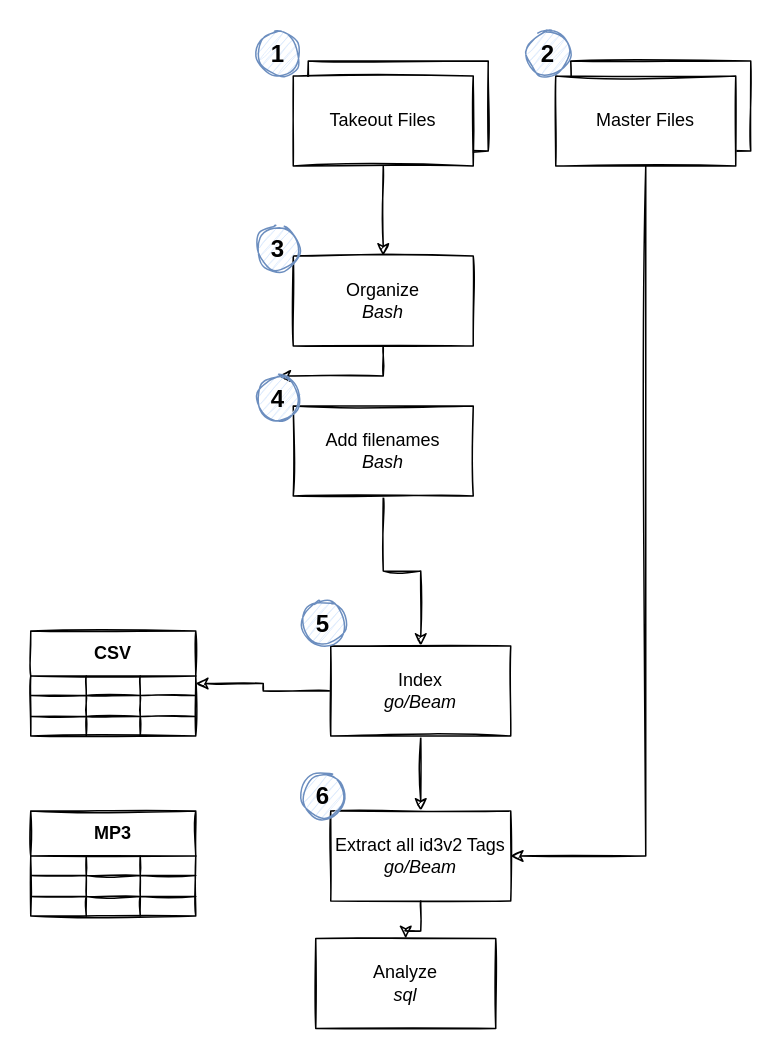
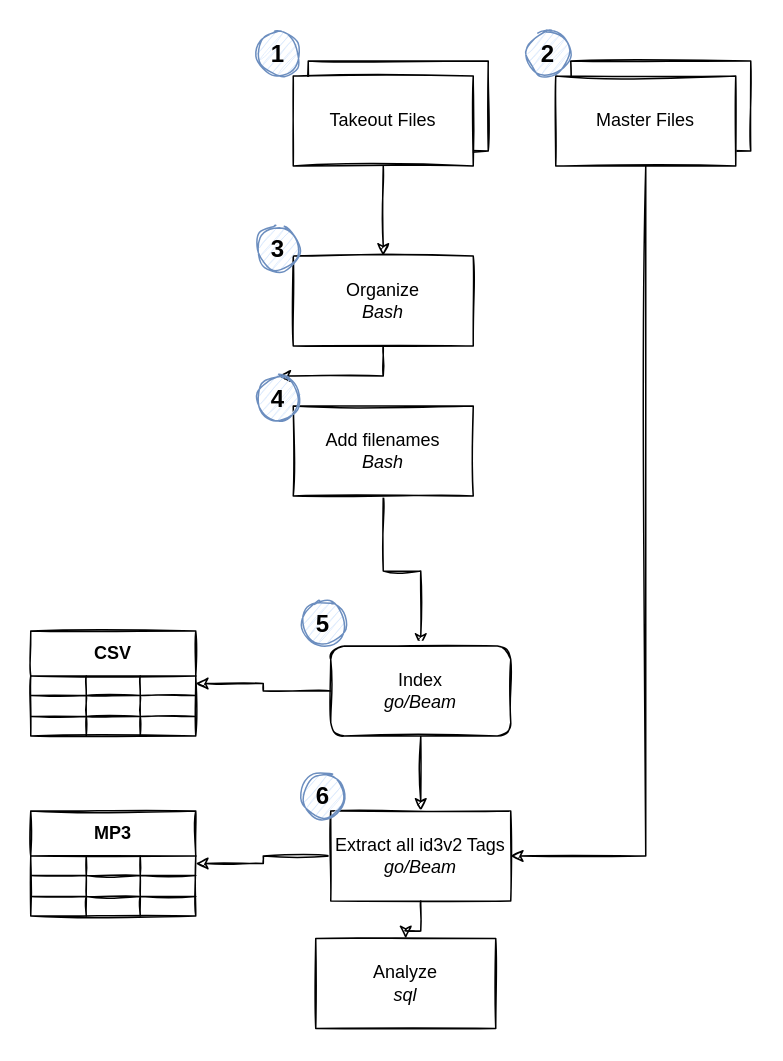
node "Index go/Beam": shape rectangle -> rounded rectangle
edge "Extract all id3v2 Tags go/Beam" -> "MP3": added
